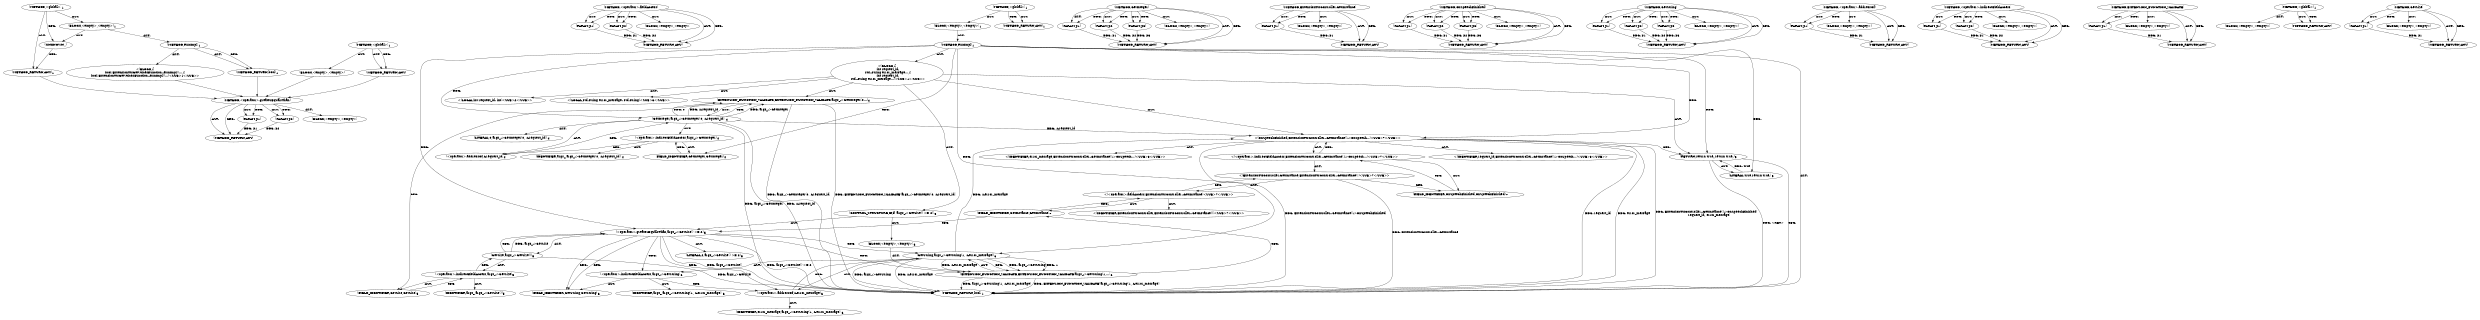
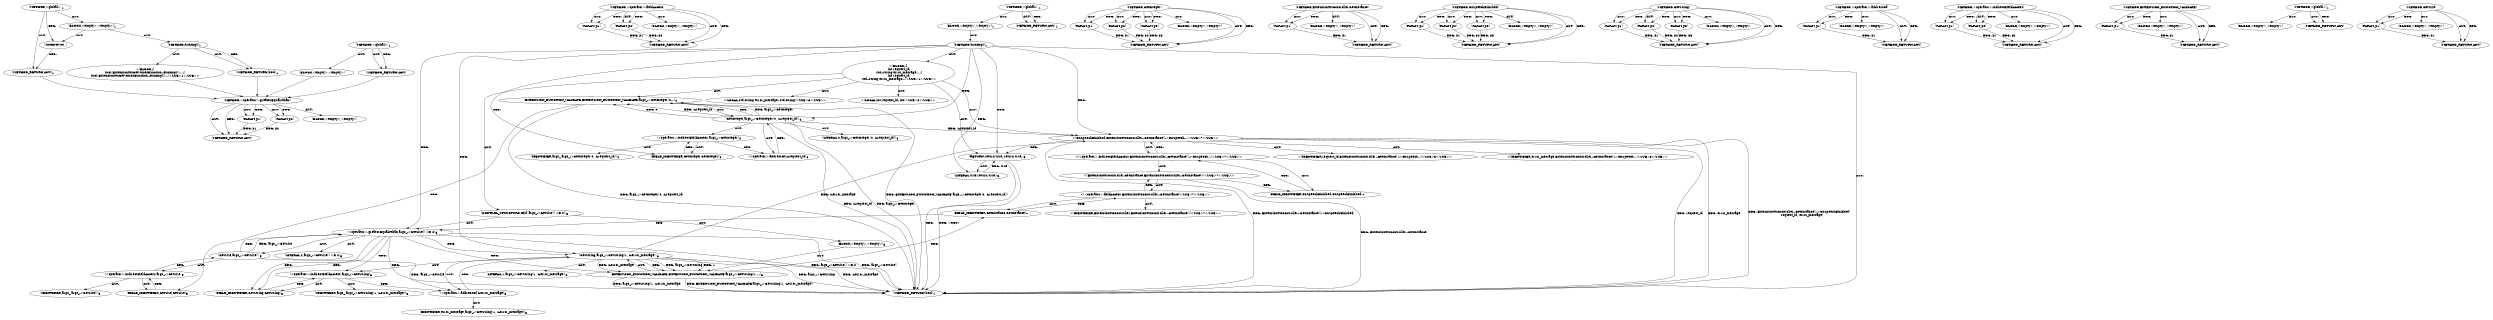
edge "(<operator>.greaterEqualsThan,args_->GetSize() >= 2)" -> "(GetString,args_->GetString(1, &error_message))": label "CDG: " -> "DDG: "
node "(LITERAL,1,args_->GetString(1, &error_message))": added
edge "(FIELD_IDENTIFIER,GetString,GetString)" -> "(<operator>.indirectFieldAccess,args_->GetString)": added, label "CFG:"
